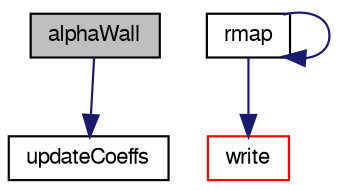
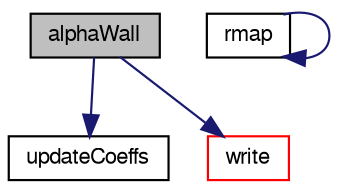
edge "rmap" -> "write": now "alphaWall" -> "write"
